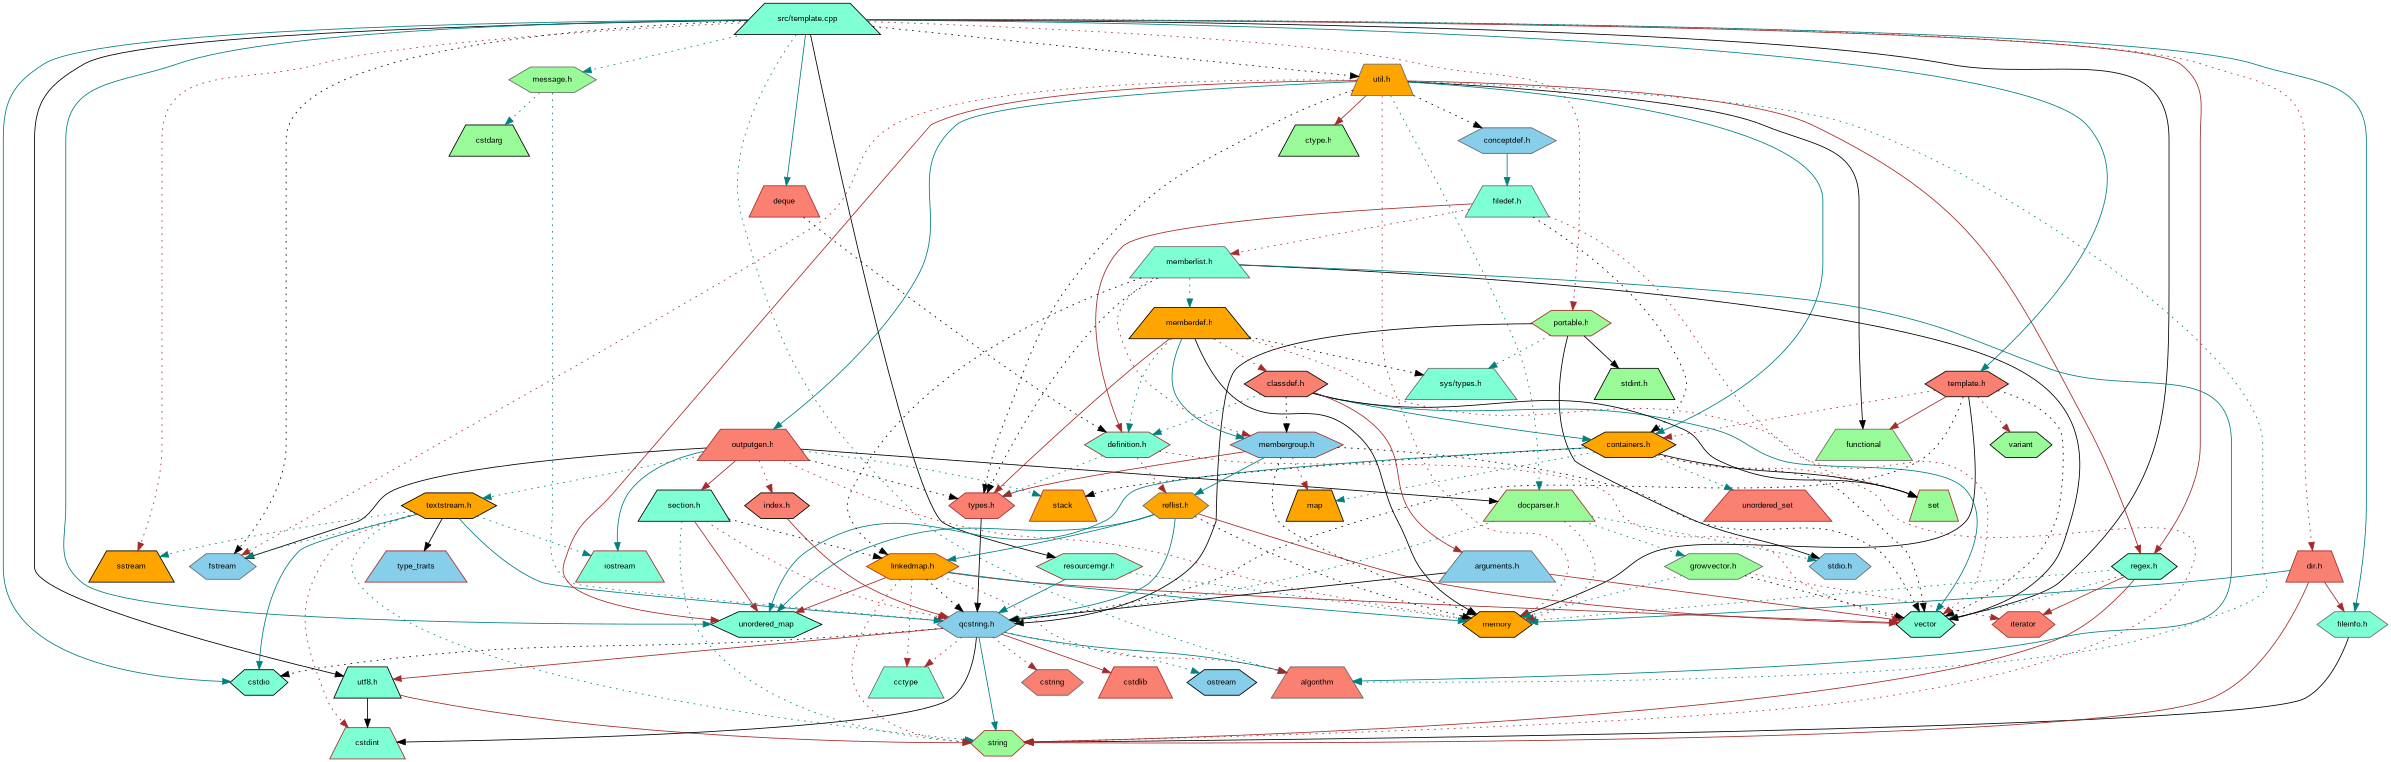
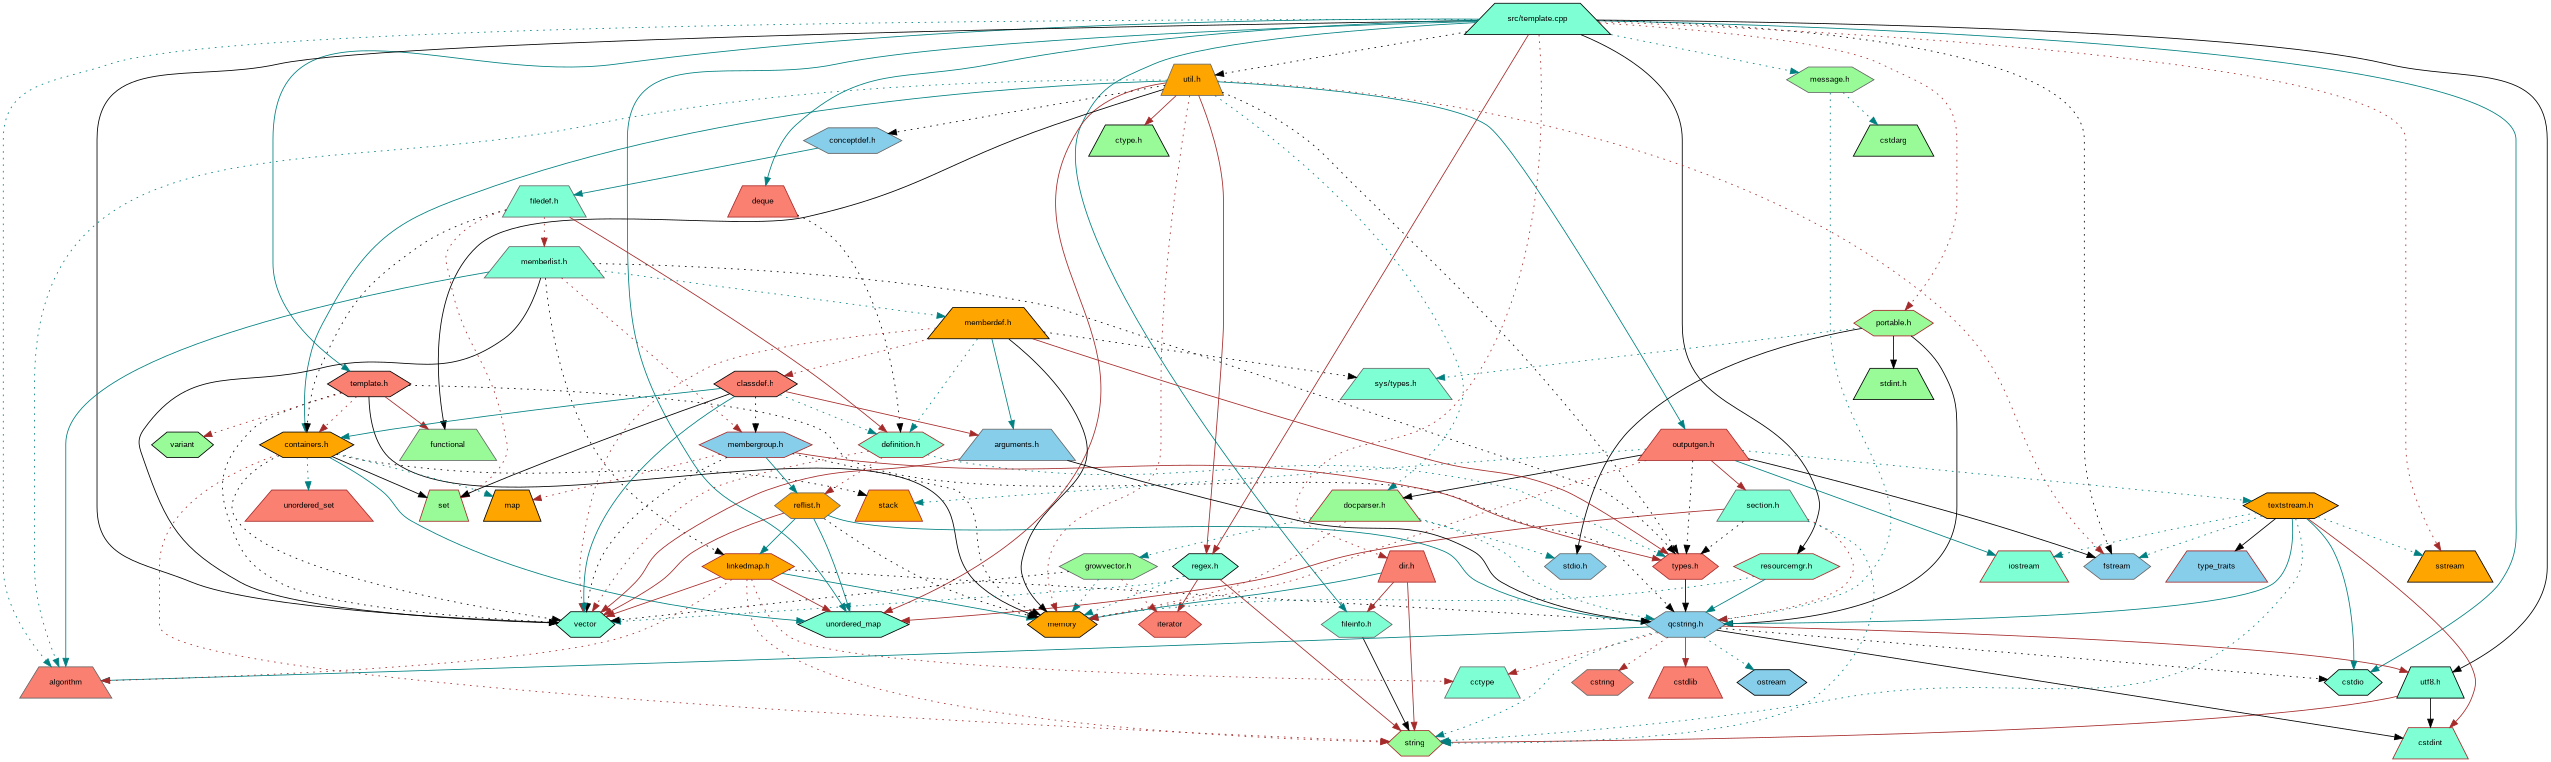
edge "memberdef.h" -> "membergroup.h": now "memberdef.h" -> "arguments.h"
node "section.h": color black -> gray40
node "index.h": removed
edge "section.h" -> "linkedmap.h": now "section.h" -> "types.h"
edge "textstream.h" -> "cstdint": style dotted -> solid
edge "qcstring.h" -> "string": style solid -> dotted
